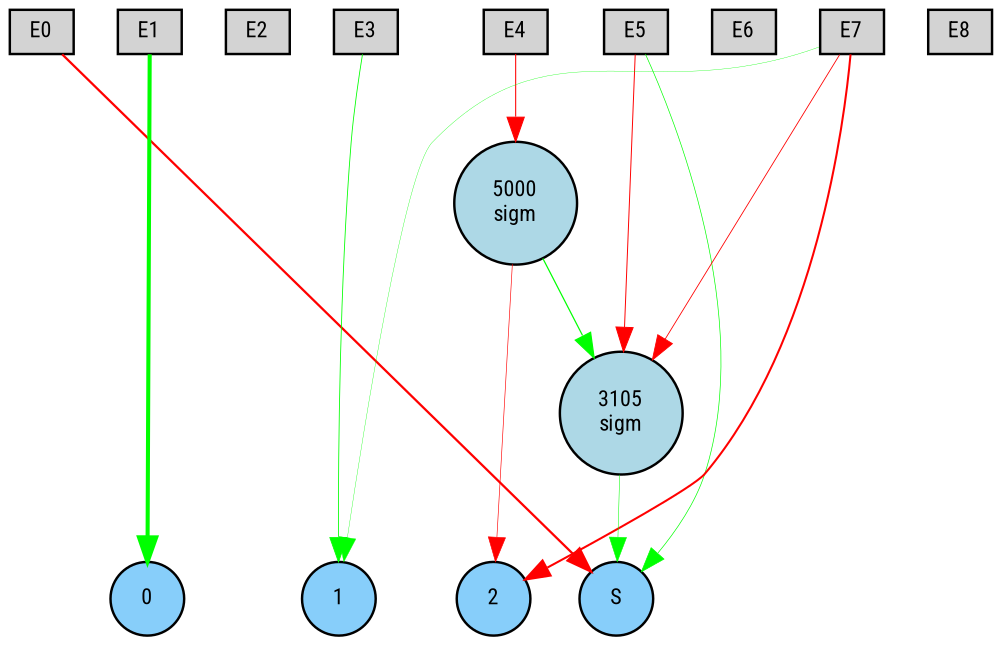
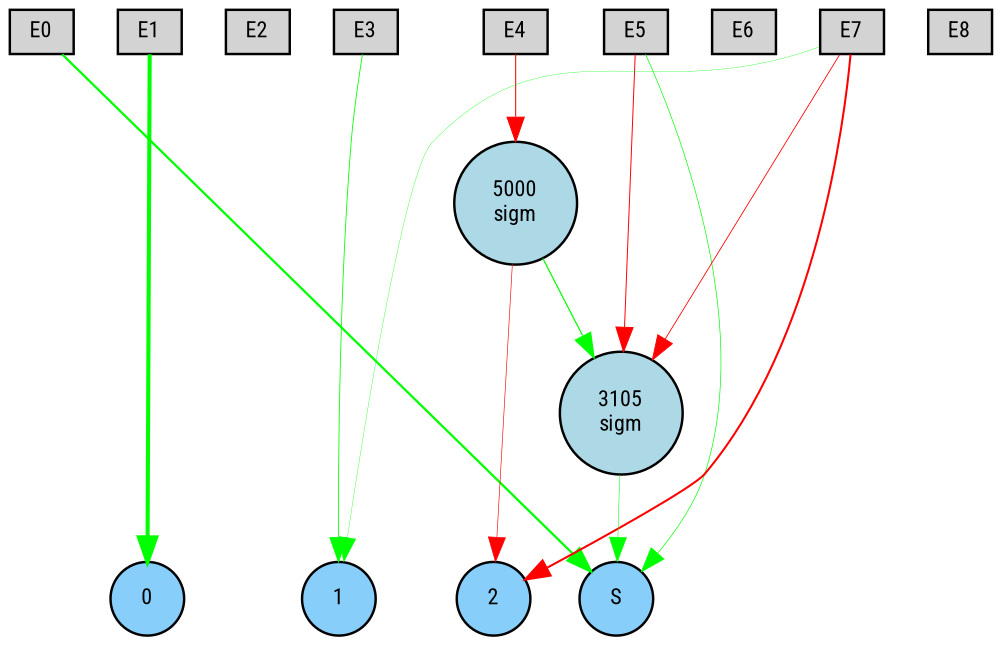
edge "E0" -> "S": color red -> green
